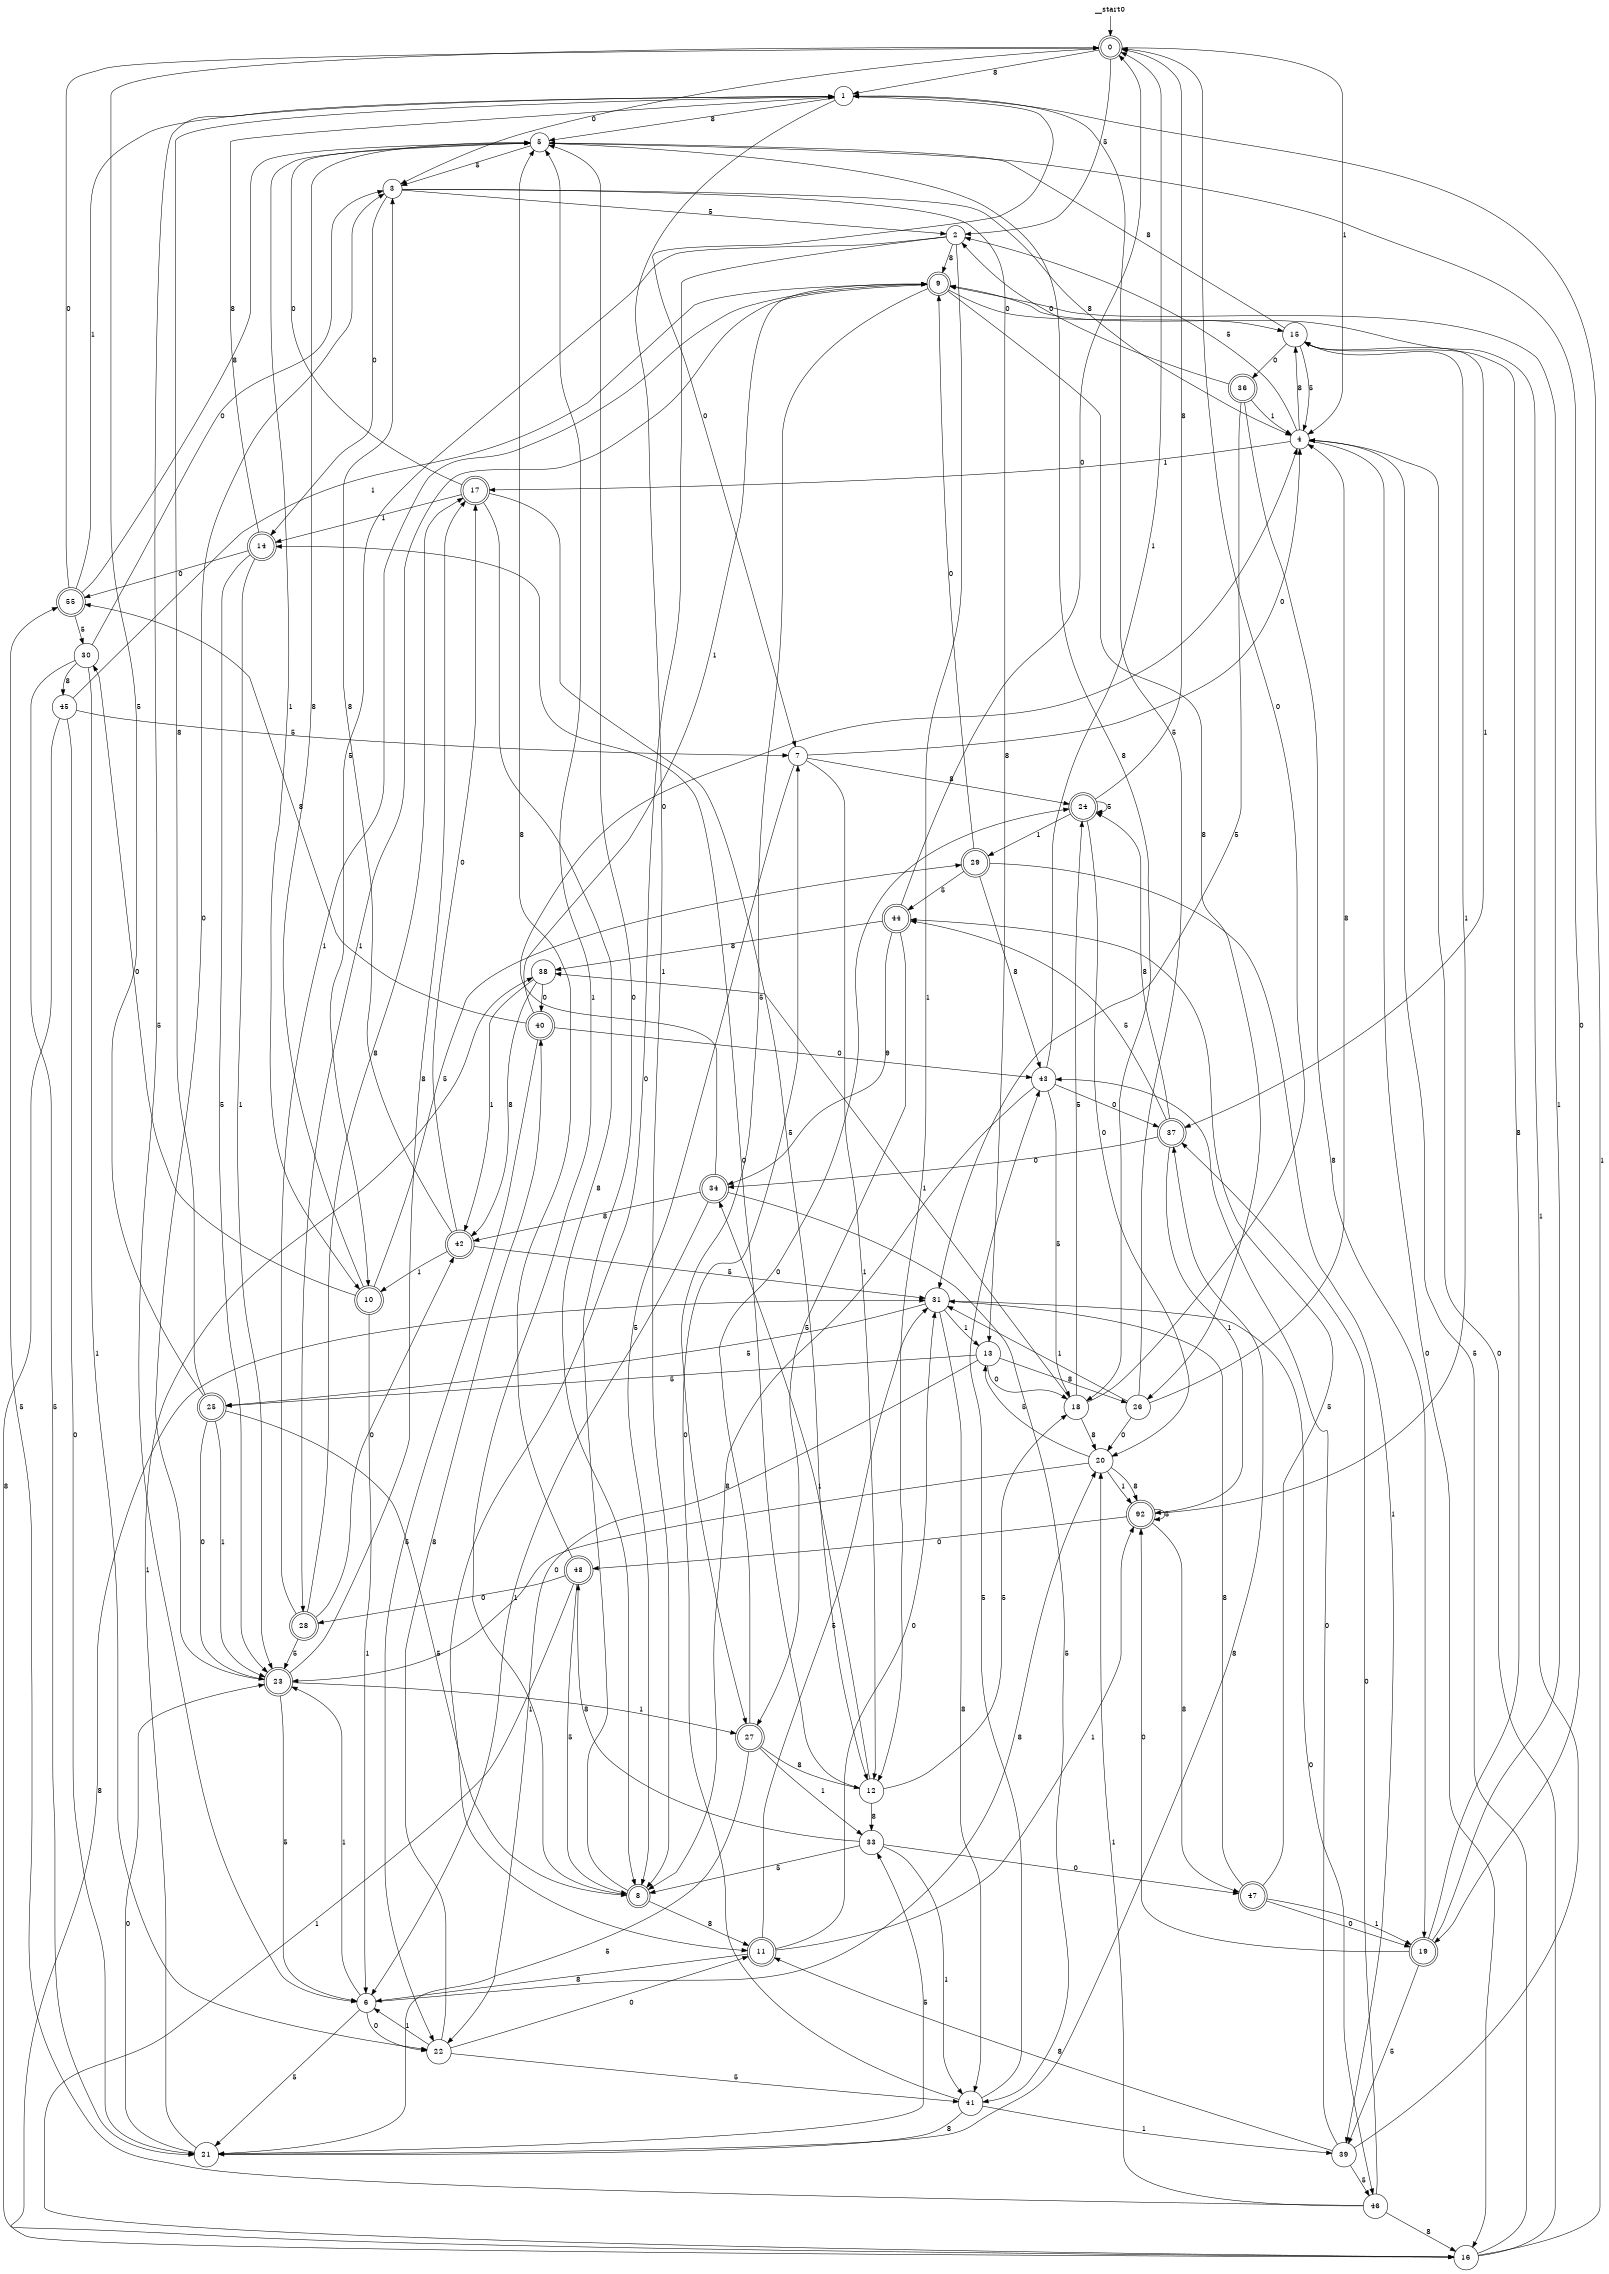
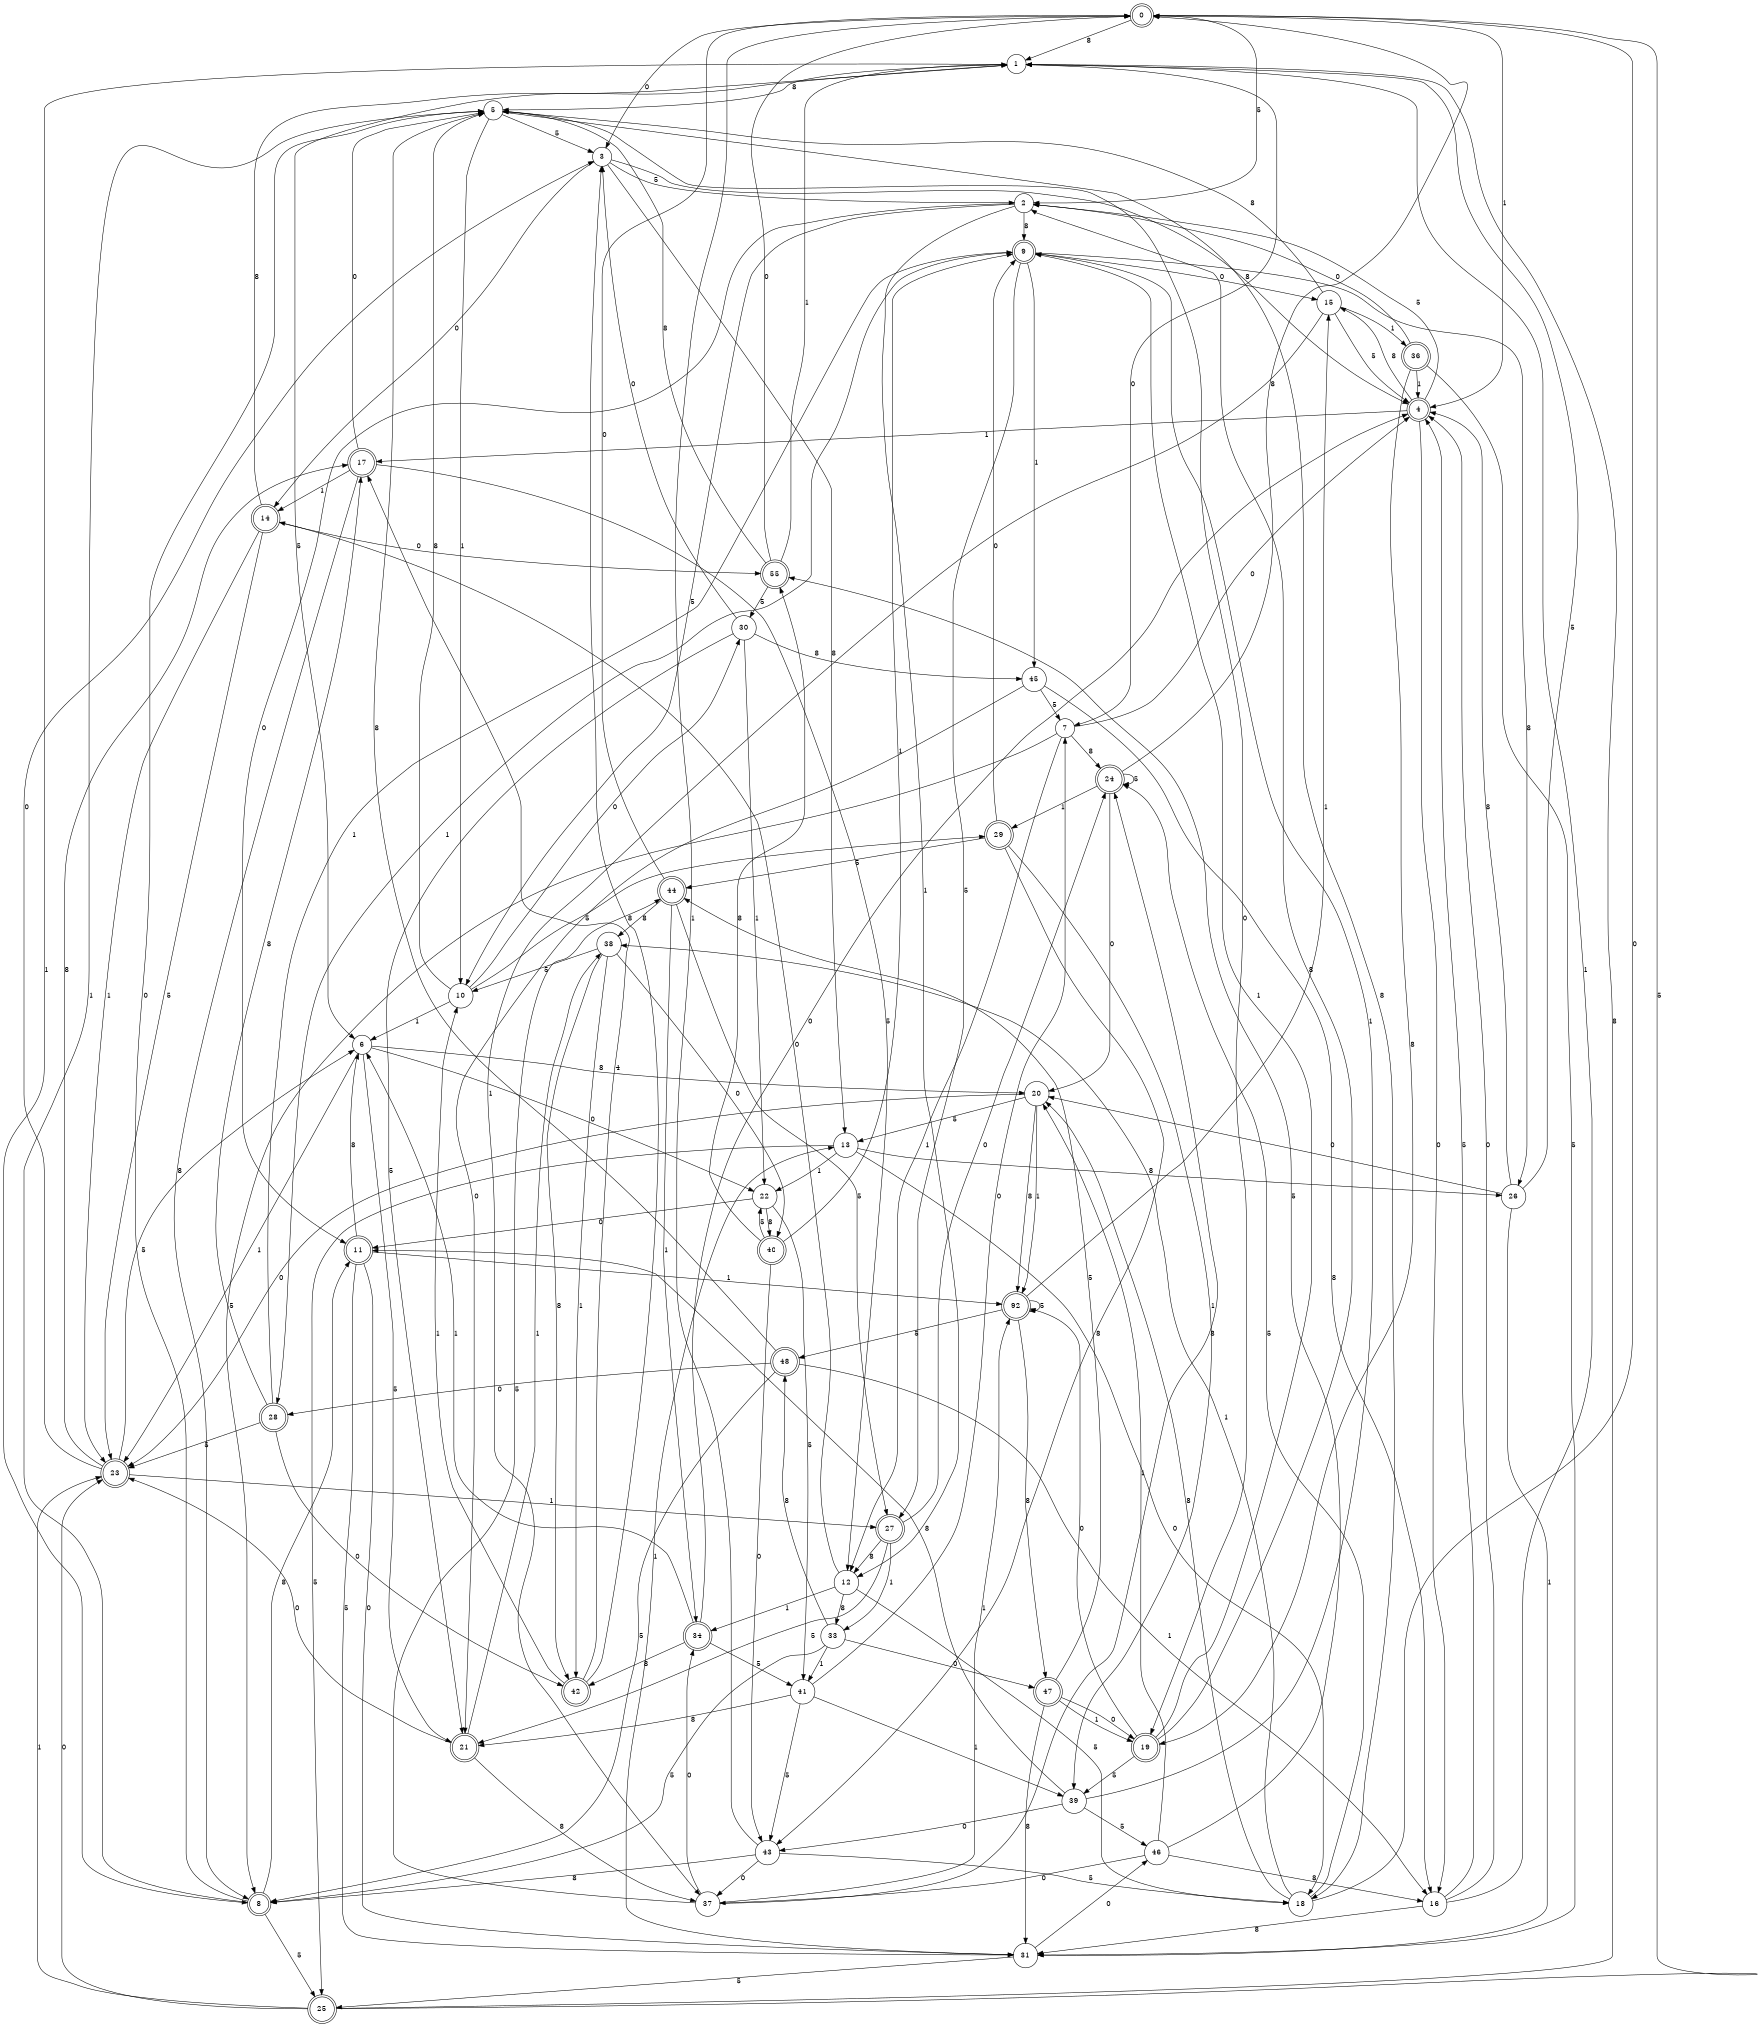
node "__start0": removed
edge "15" -> "36": label "0" -> "1"
node "4": shape circle -> doublecircle
edge "45" -> "9": reversed
edge "42" -> "17": label "0" -> "4"
edge "38" -> "10": added, label "5"
edge "44" -> "34": label "9" -> "1"
edge "19" -> "15": now "19" -> "2"
node "37": shape doublecircle -> circle
edge "42" -> "31": removed, label "5"
node "10": shape doublecircle -> circle
edge "92" -> "48": label "0" -> "5"
edge "25" -> "8": reversed
edge "31" -> "41": removed, label "8"
edge "22" -> "6": removed, label "1"
edge "21" -> "33": removed, label "5"
node "21": shape circle -> doublecircle
